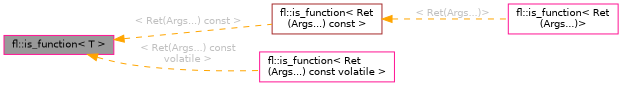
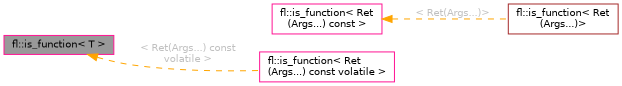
node "fl::is_function< Ret (Args...) const >": color brown -> deeppink
node "fl::is_function< Ret (Args...)>": color deeppink -> brown
edge "fl::is_function< Ret (Args...) const >" -> "fl::is_function< T >": removed, label "< Ret(Args...) const >"
